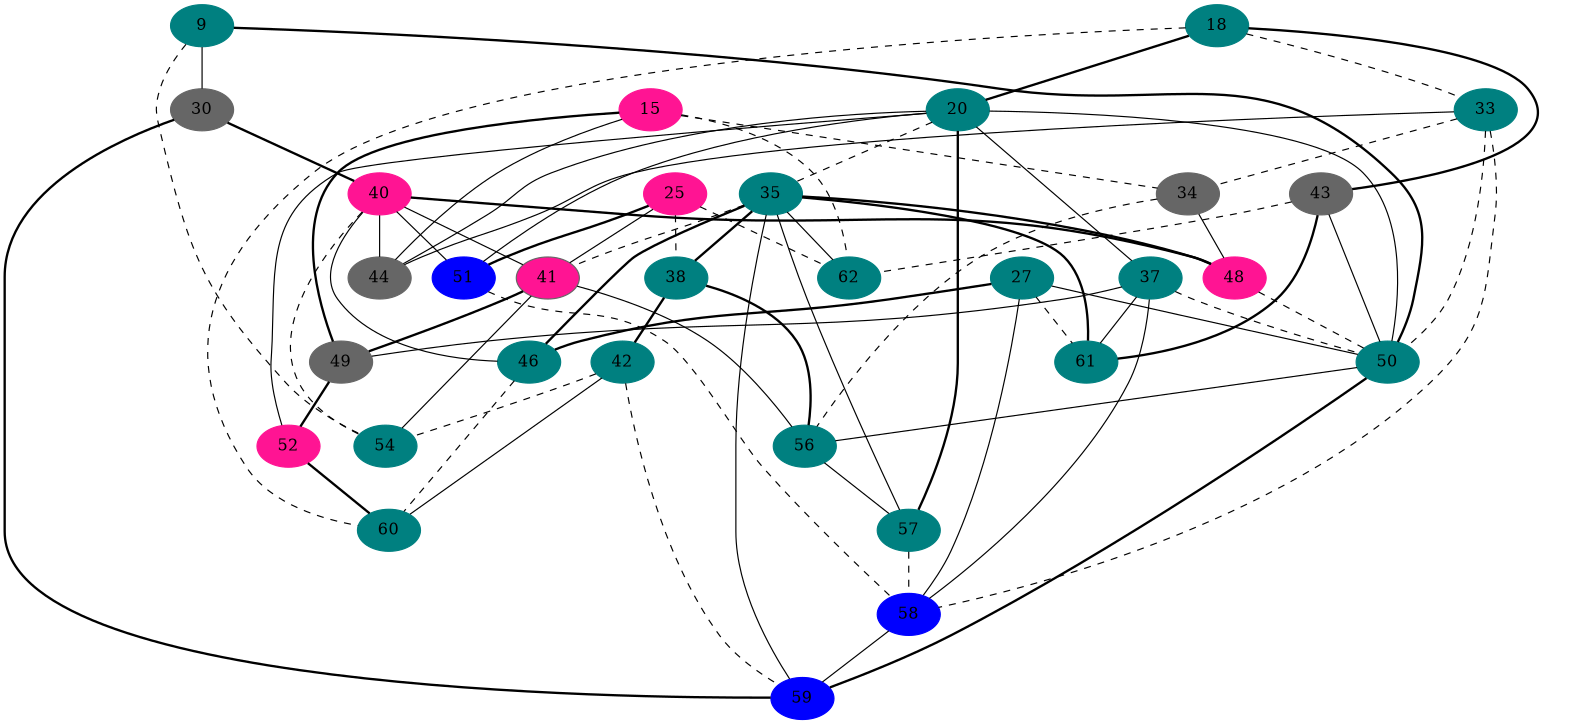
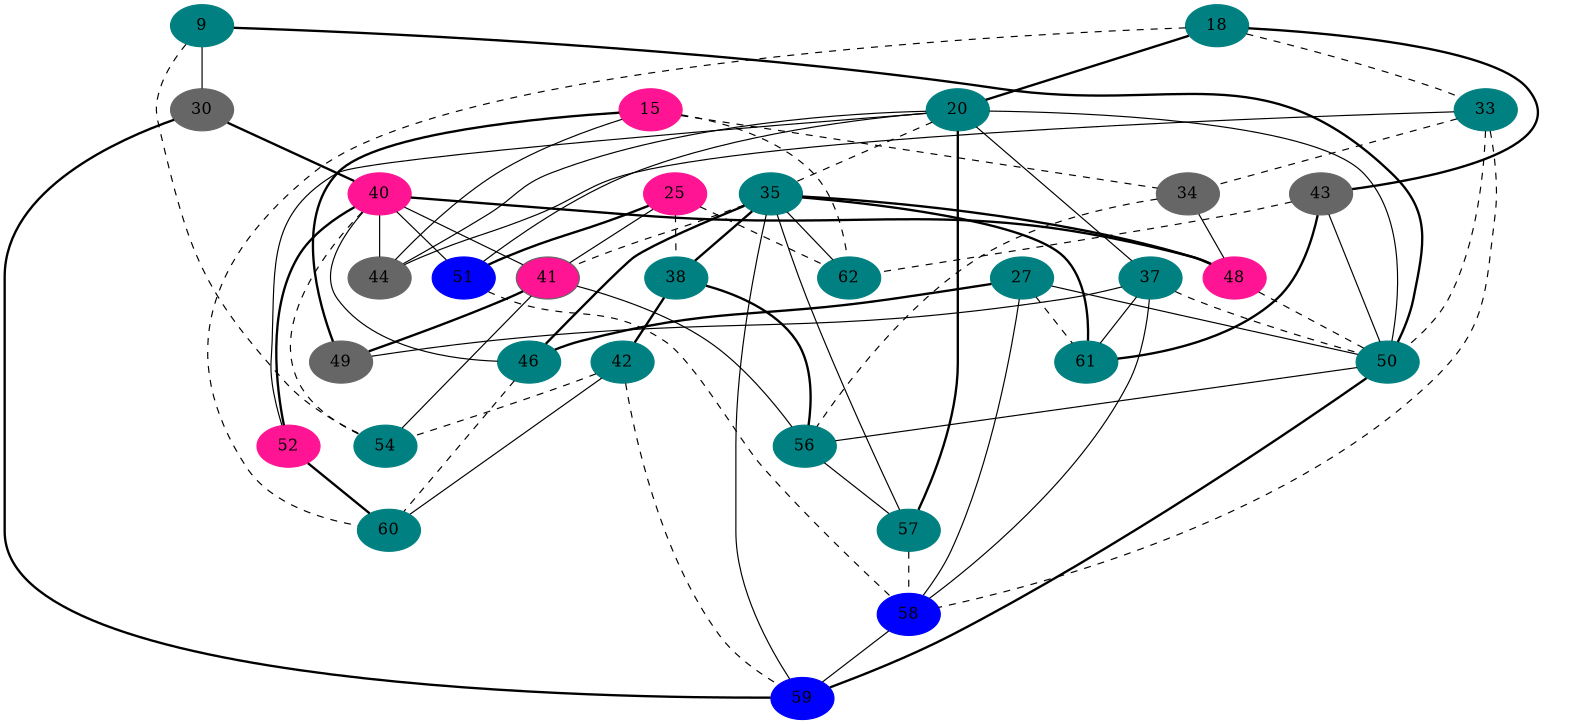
edge "49" -- "52": now "40" -- "52"
